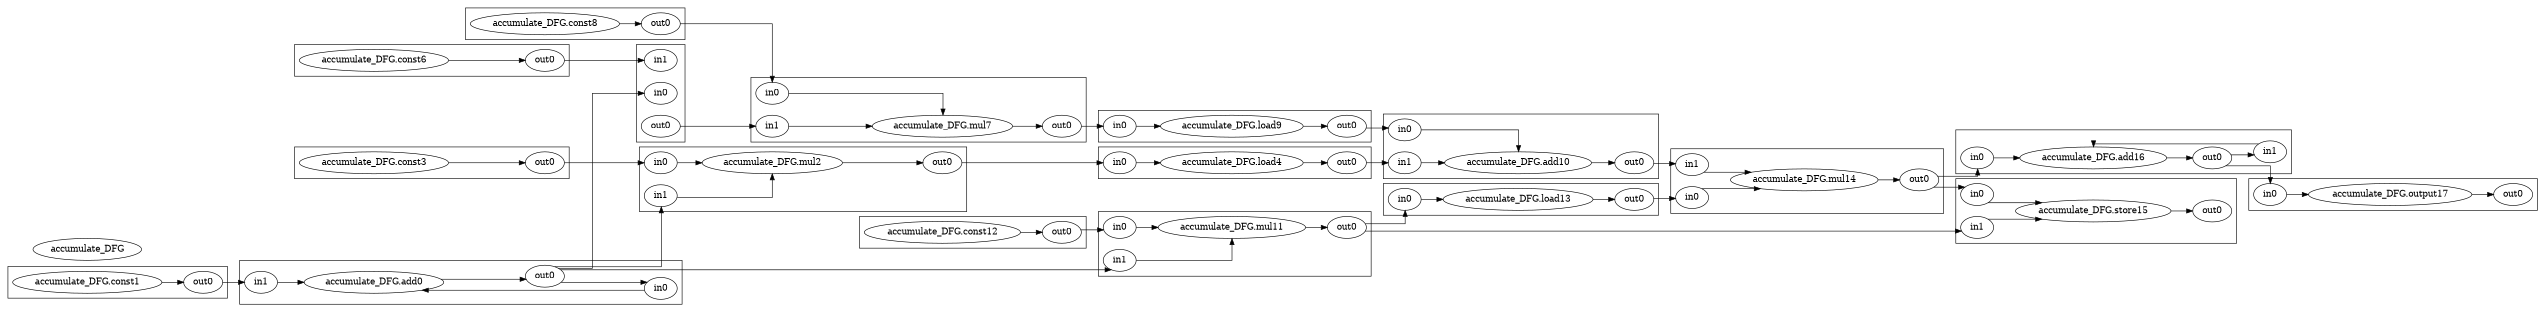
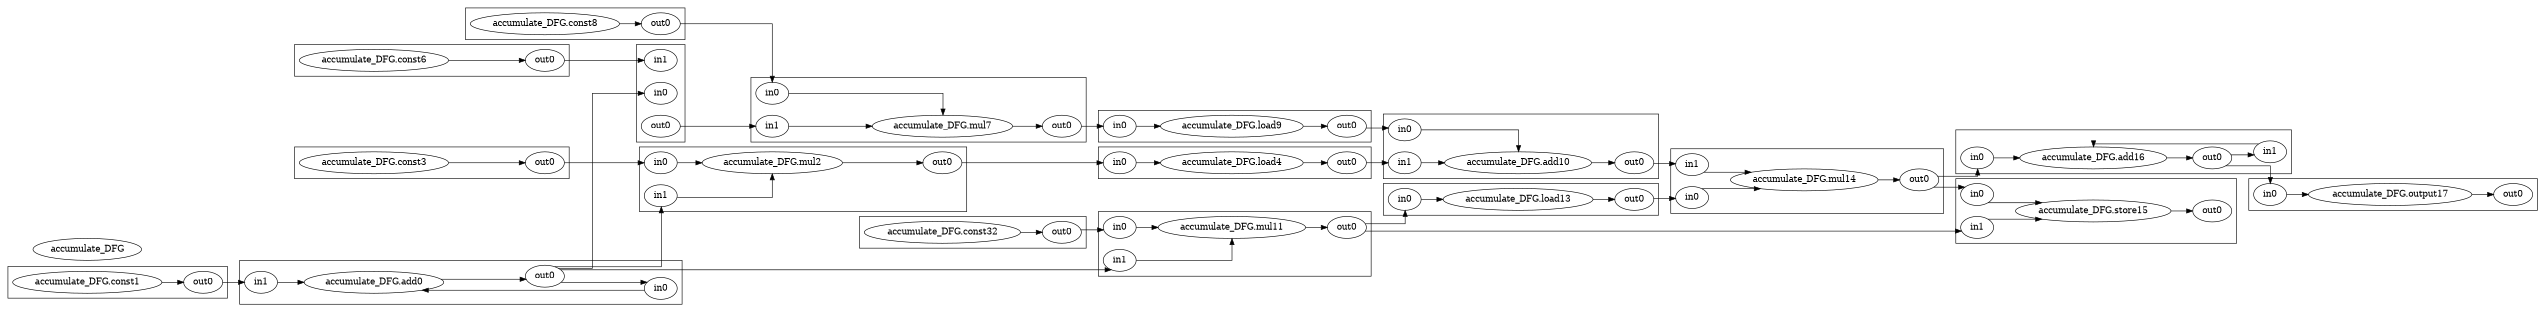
node "accumulate_DFG.const12": label "accumulate_DFG.const12" -> "accumulate_DFG.const32"
